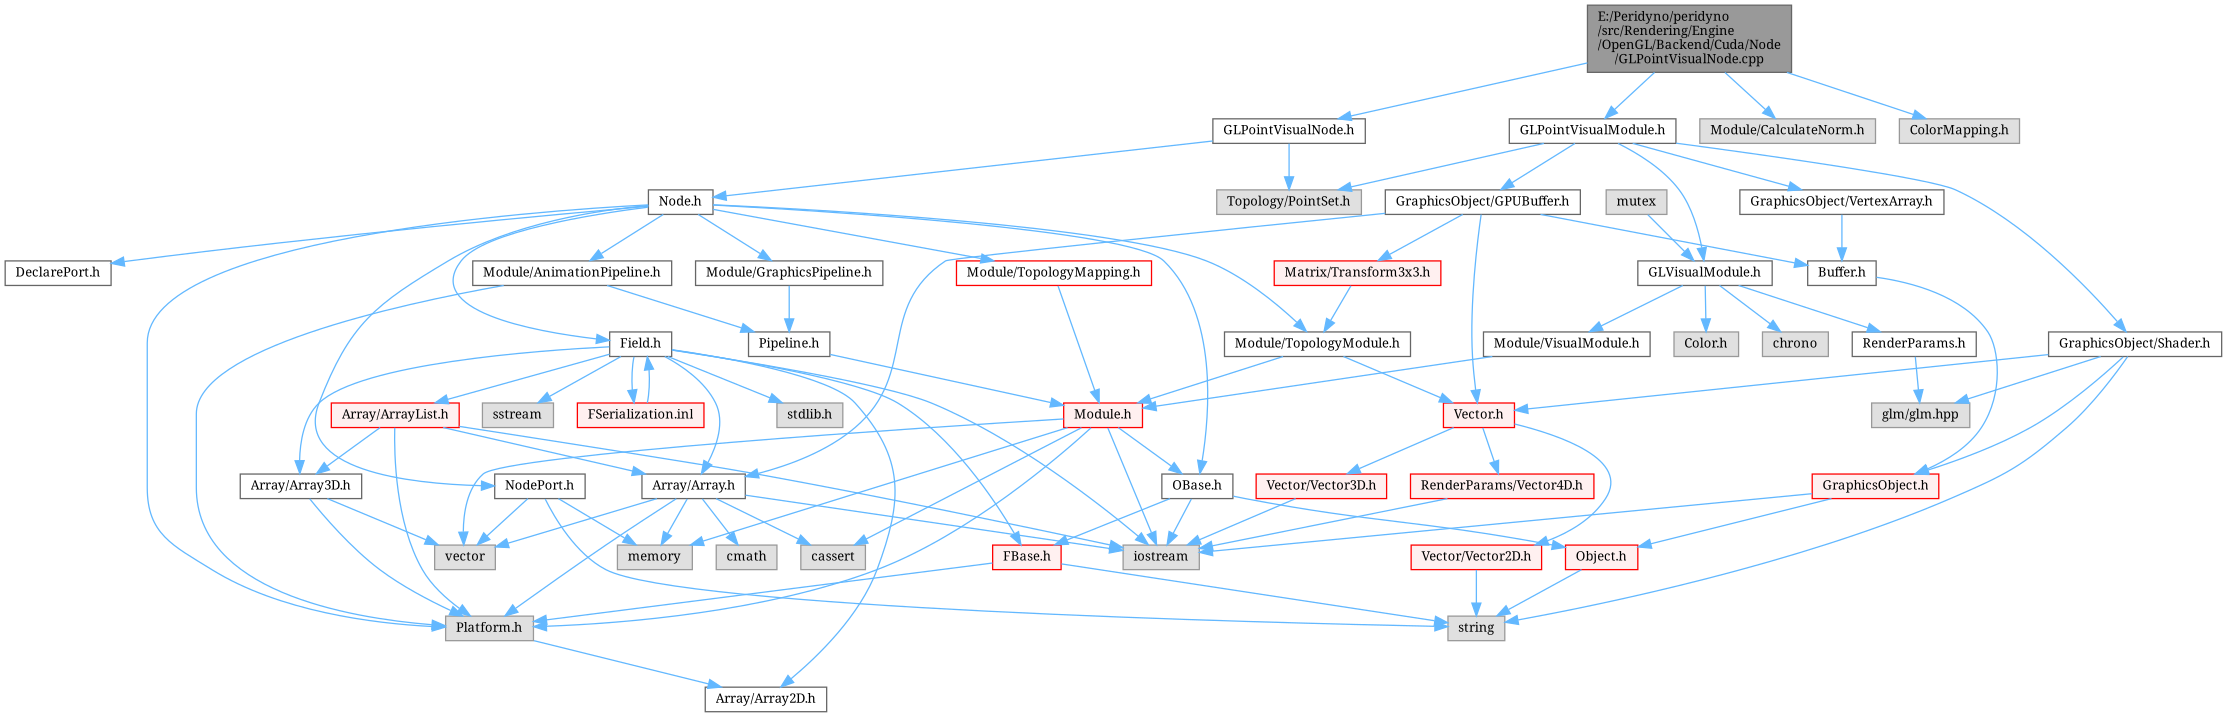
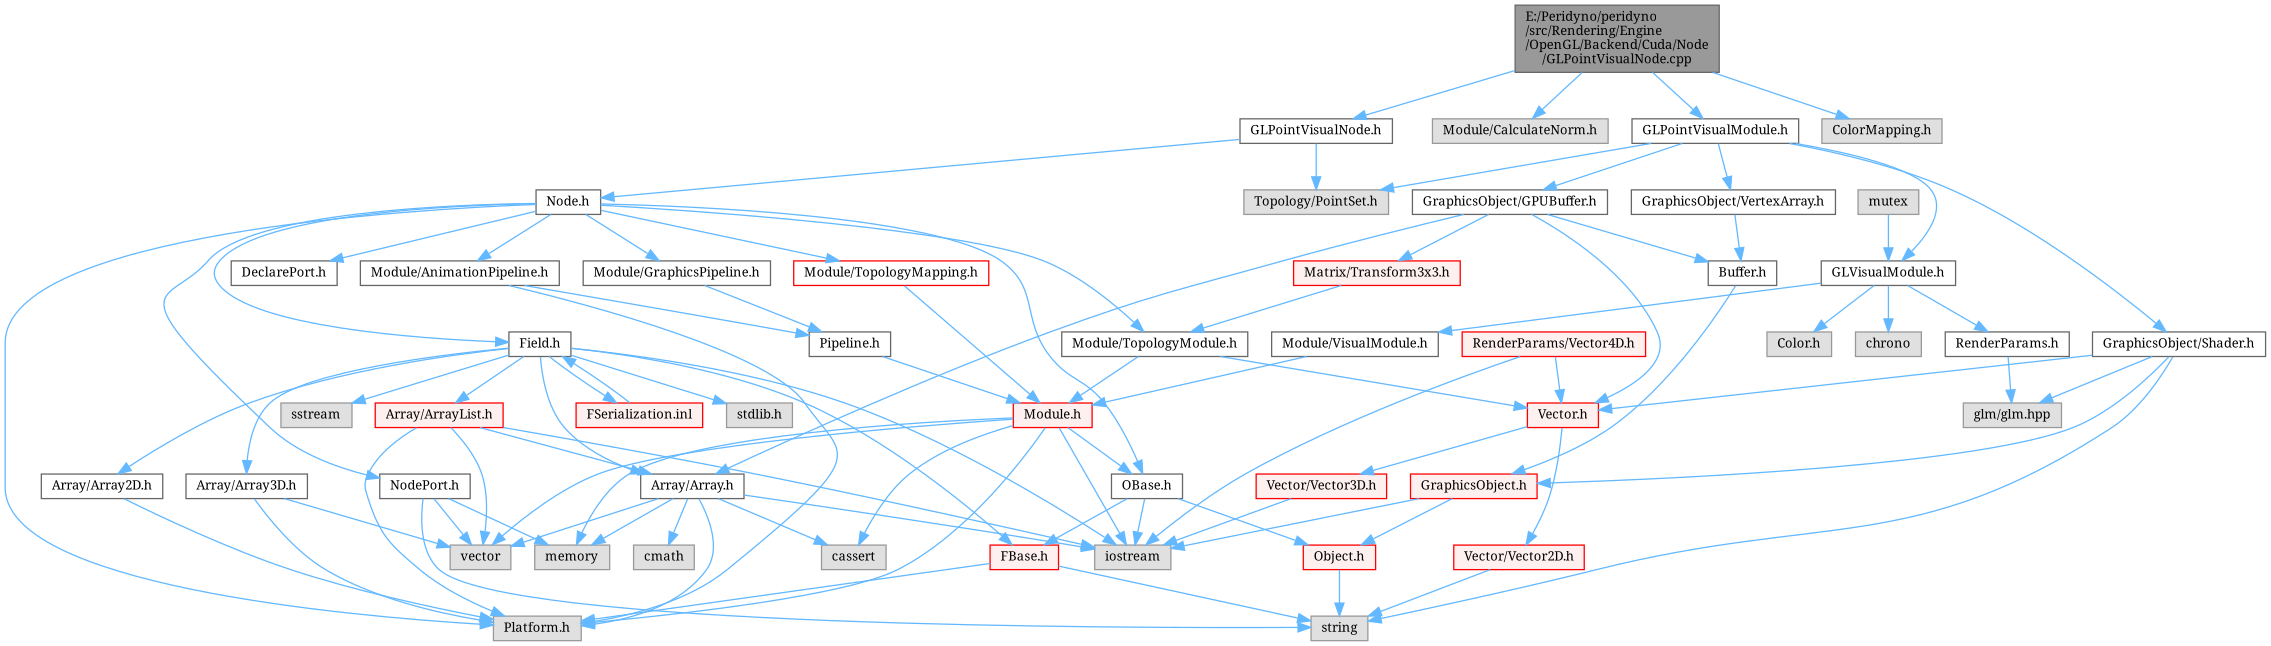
edge "Vector.h" -> "RenderParams/Vector4D.h": reversed
edge "Array/ArrayList.h" -> "Array/Array3D.h": now "Array/ArrayList.h" -> "vector"
edge "Platform.h" -> "Array/Array2D.h": reversed
